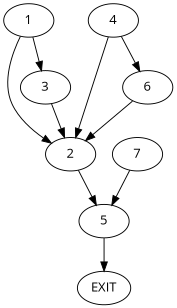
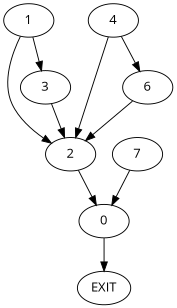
node "5": label "5" -> "0"
